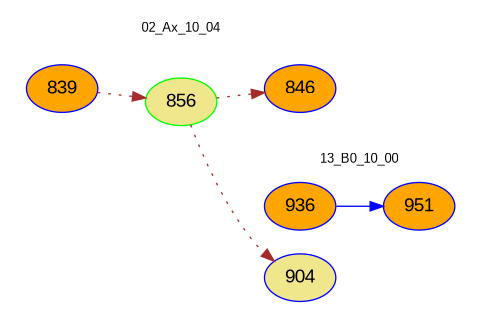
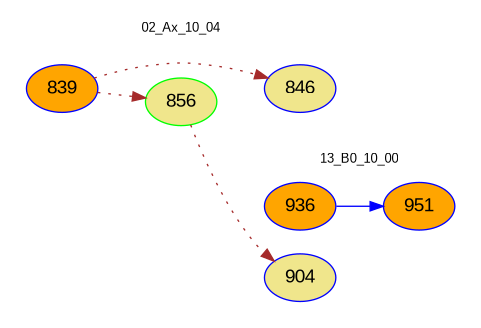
node "846": fillcolor orange -> khaki
edge "856" -> "846": now "839" -> "846"
